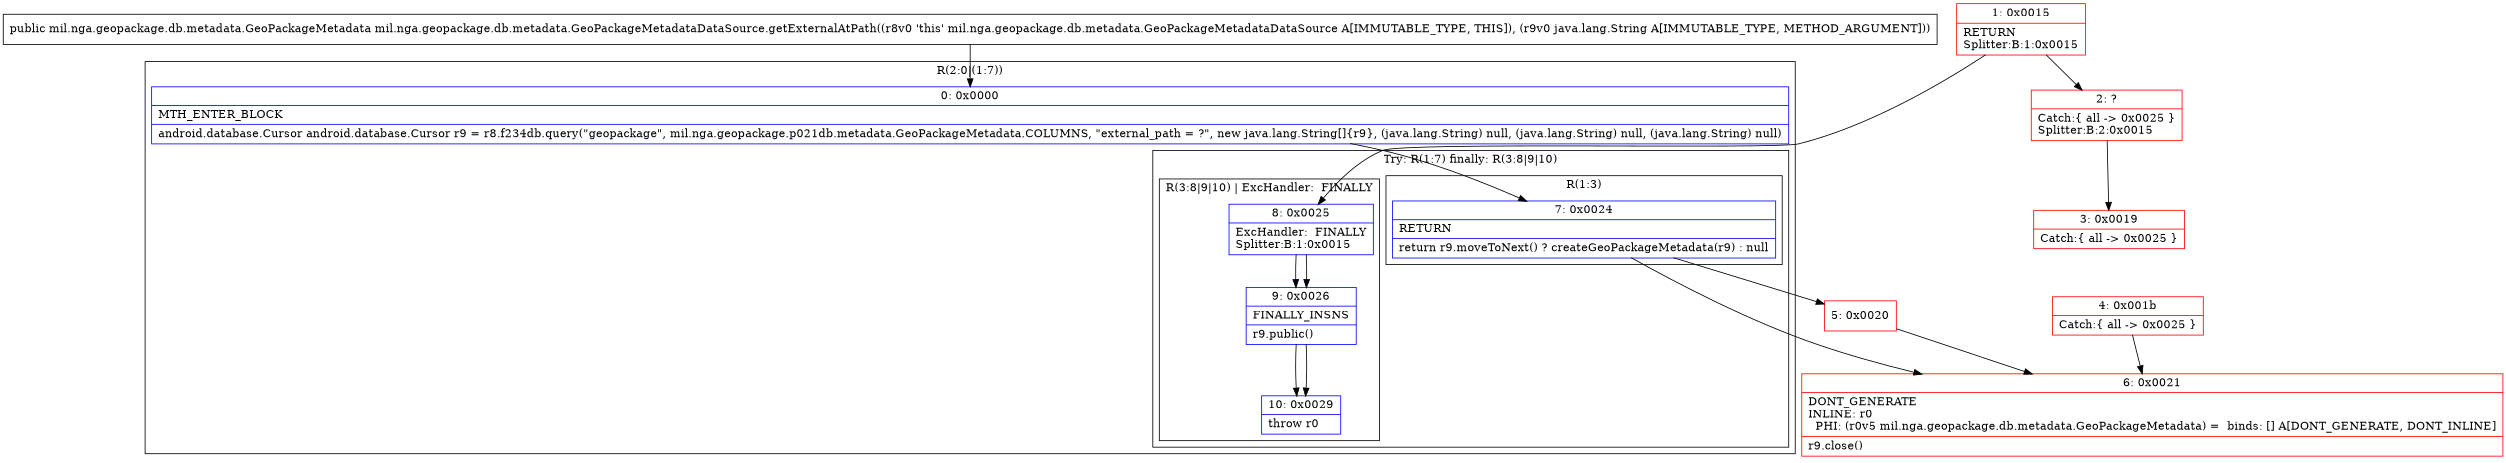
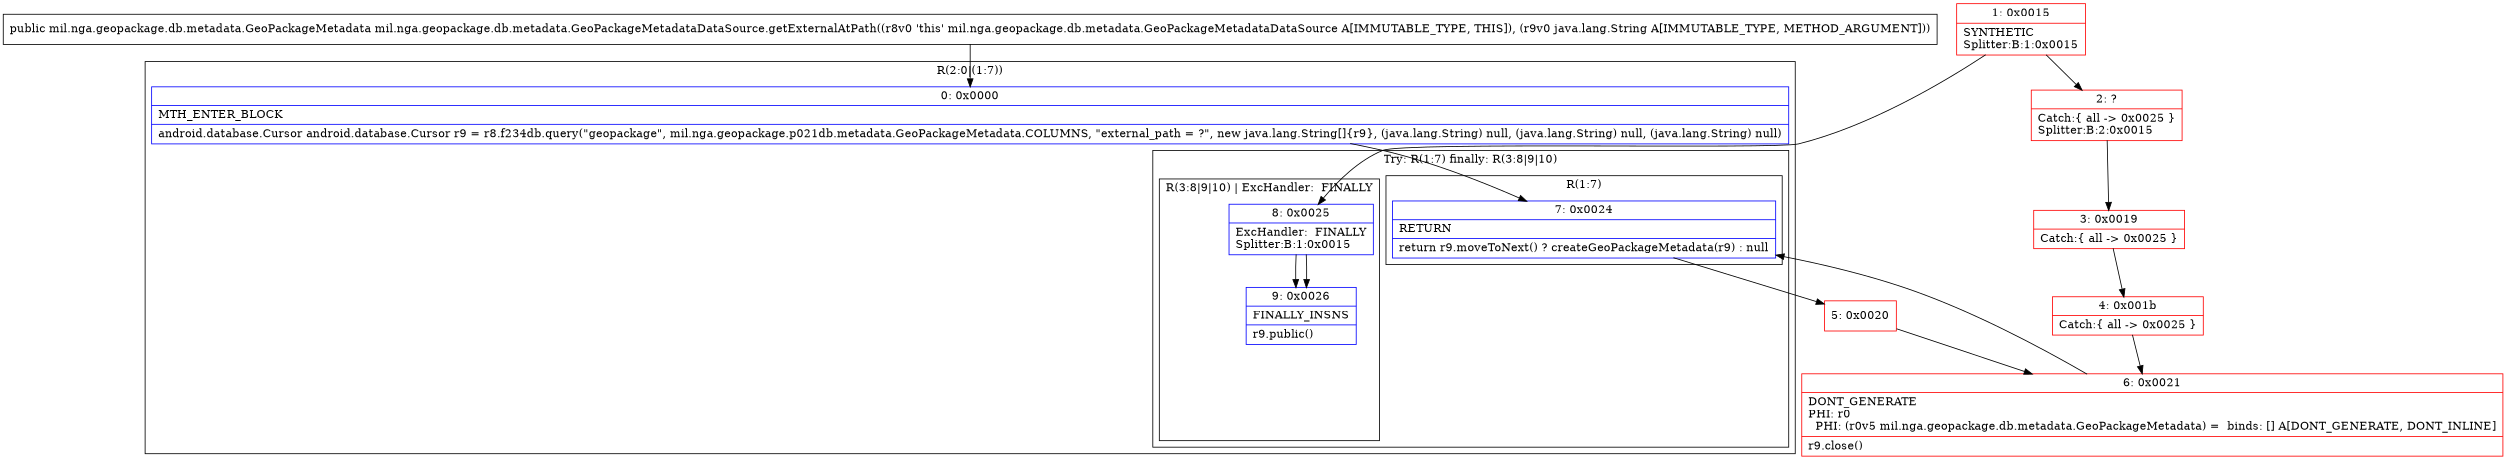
node "1: 0x0015": text "RETURN" -> "SYNTHETIC"
cluster "R(1:3)": label "R(1:3)" -> "R(1:7)"
edge "3: 0x0019" -> "4: 0x001b": added
edge "7: 0x0024" -> "6: 0x0021": reversed
node "6: 0x0021": text "INLINE: r0" -> "PHI: r0"
node "10: 0x0029": removed
